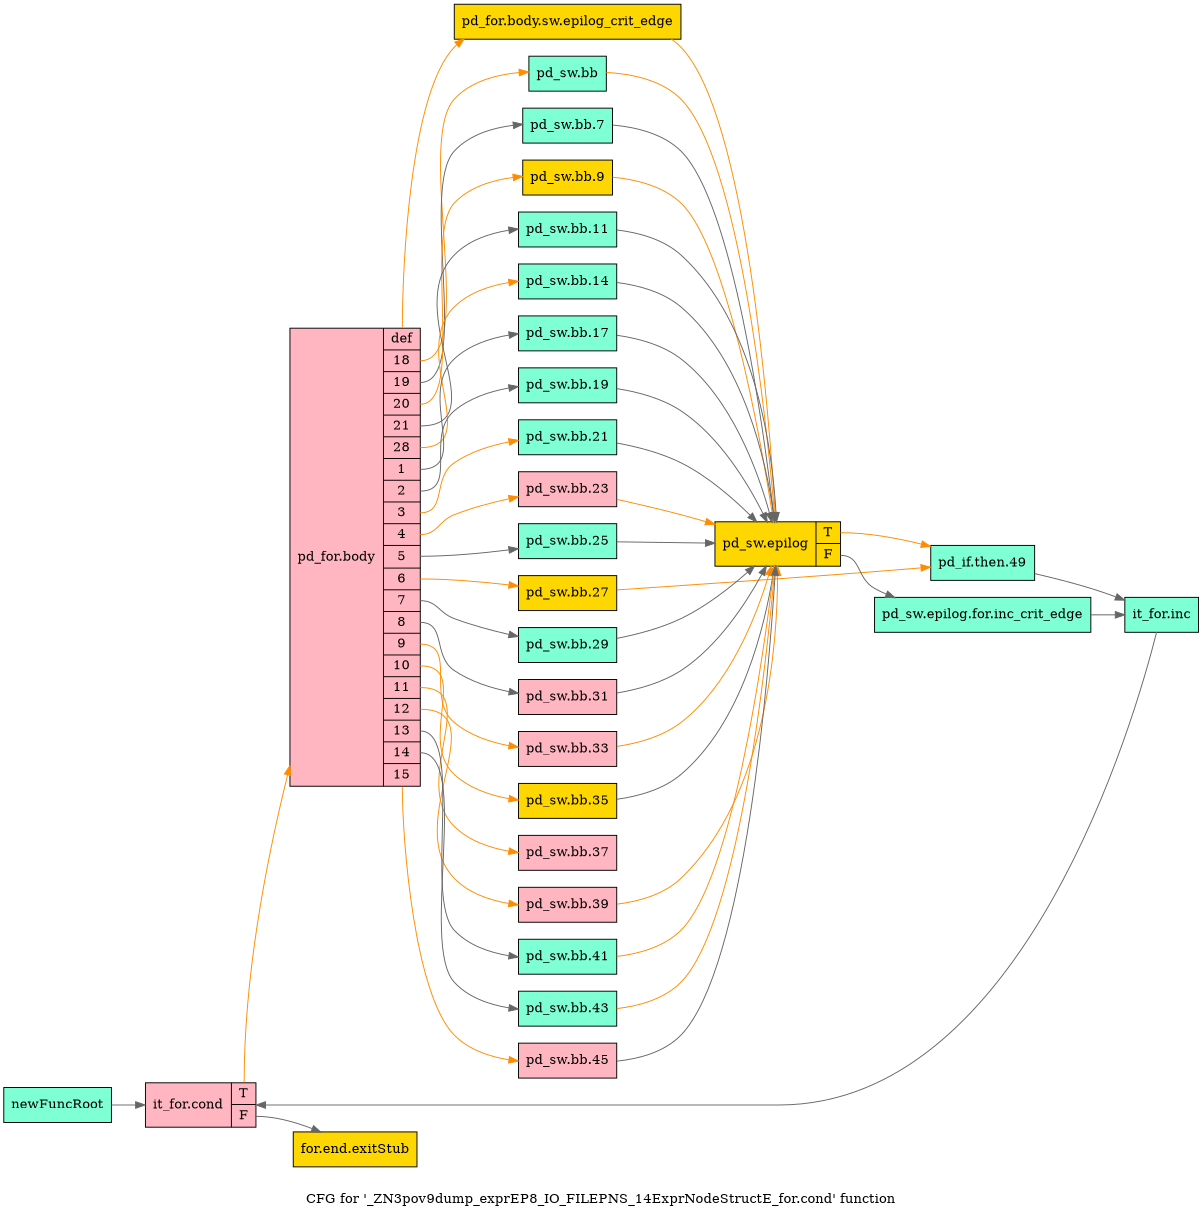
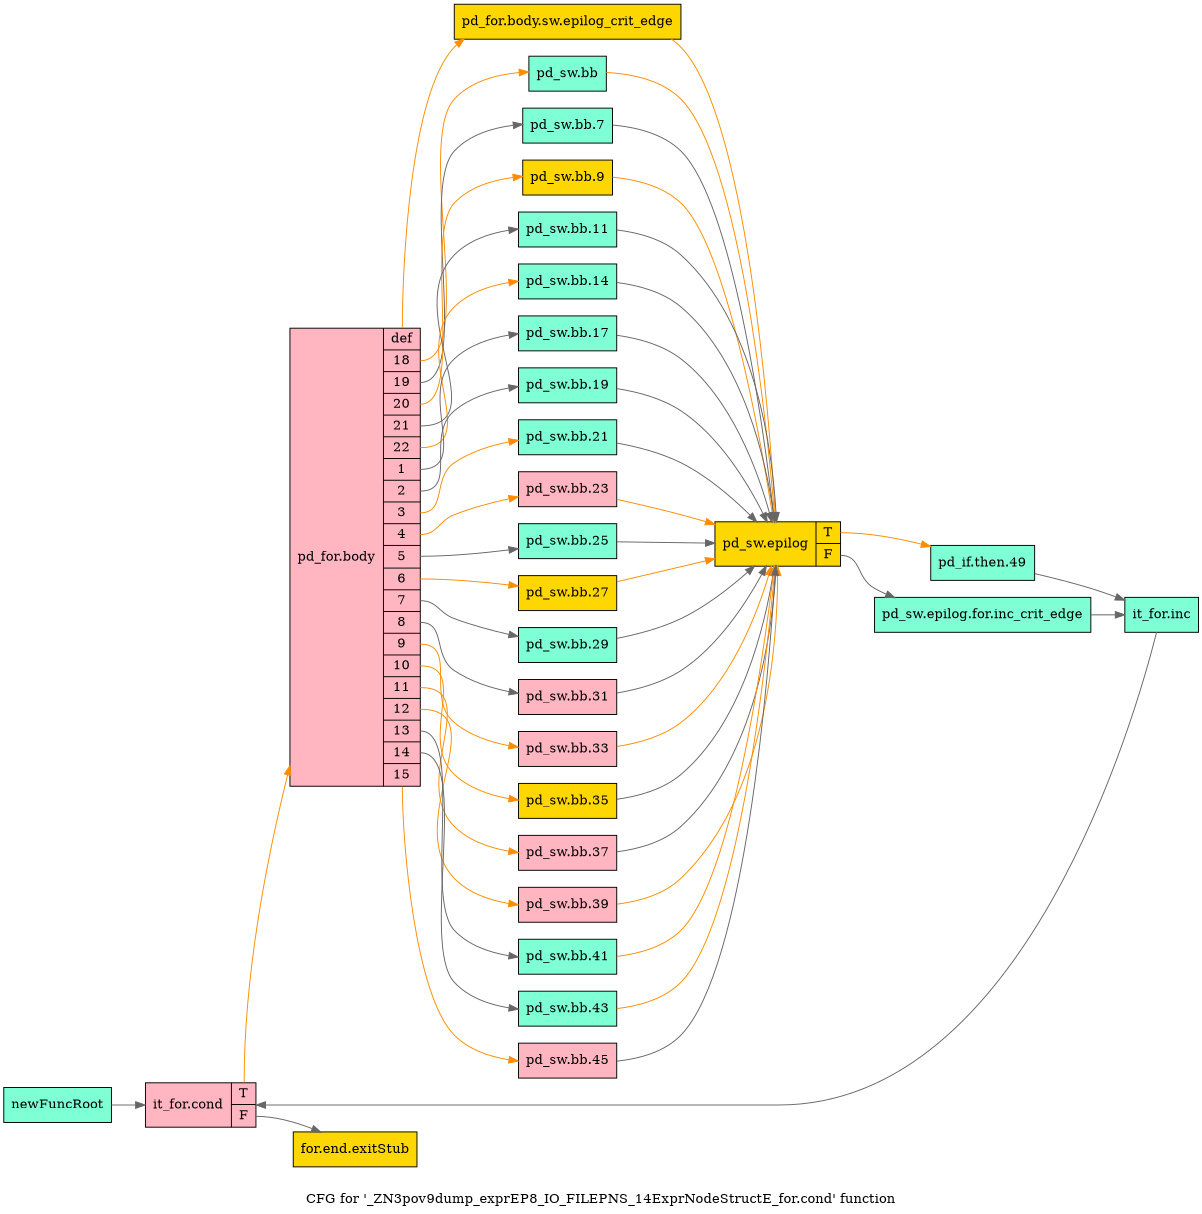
node "pd_for.body": text "28" -> "22"
edge "pd_sw.bb.27" -> "pd_if.then.49": now "pd_sw.bb.27" -> "pd_sw.epilog"
edge "pd_sw.bb.37" -> "pd_sw.epilog": added
